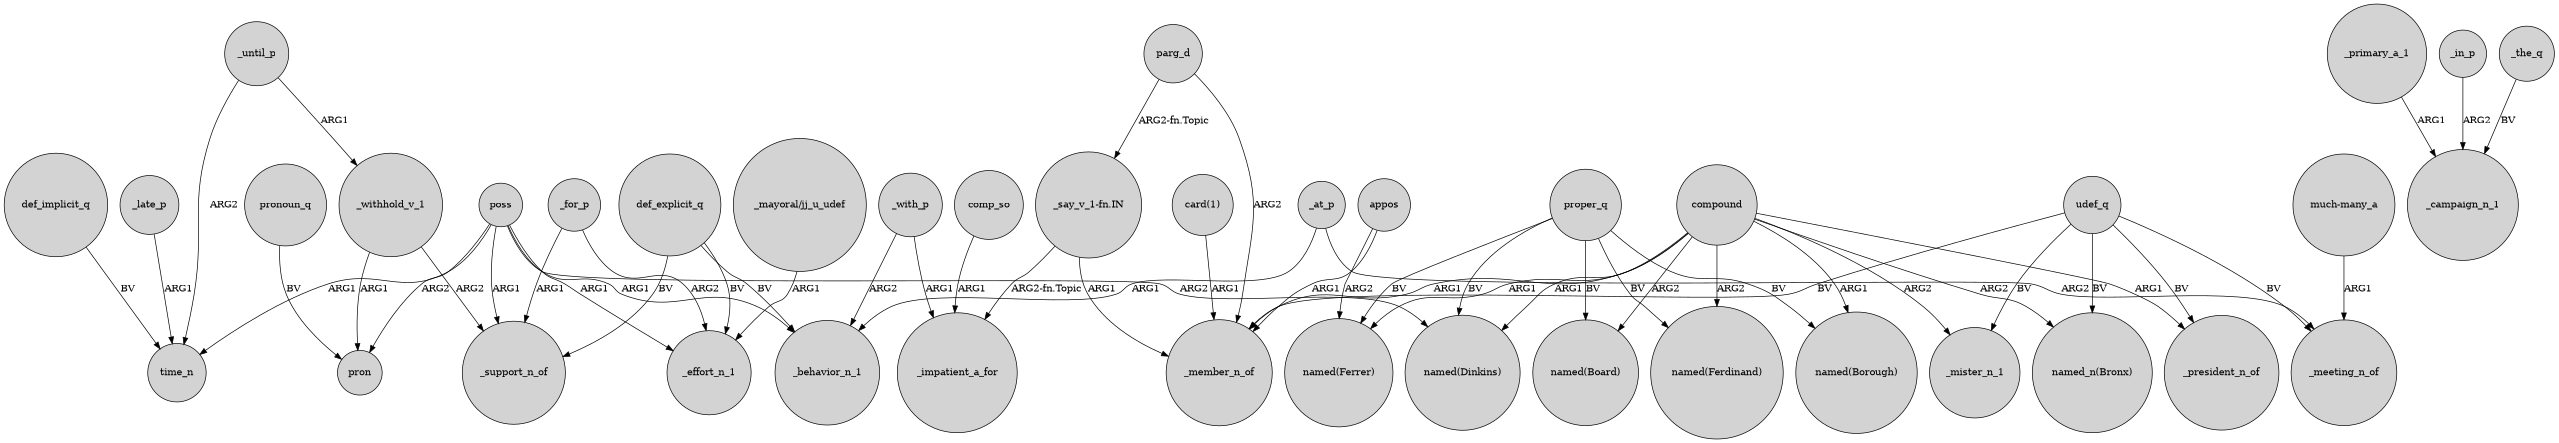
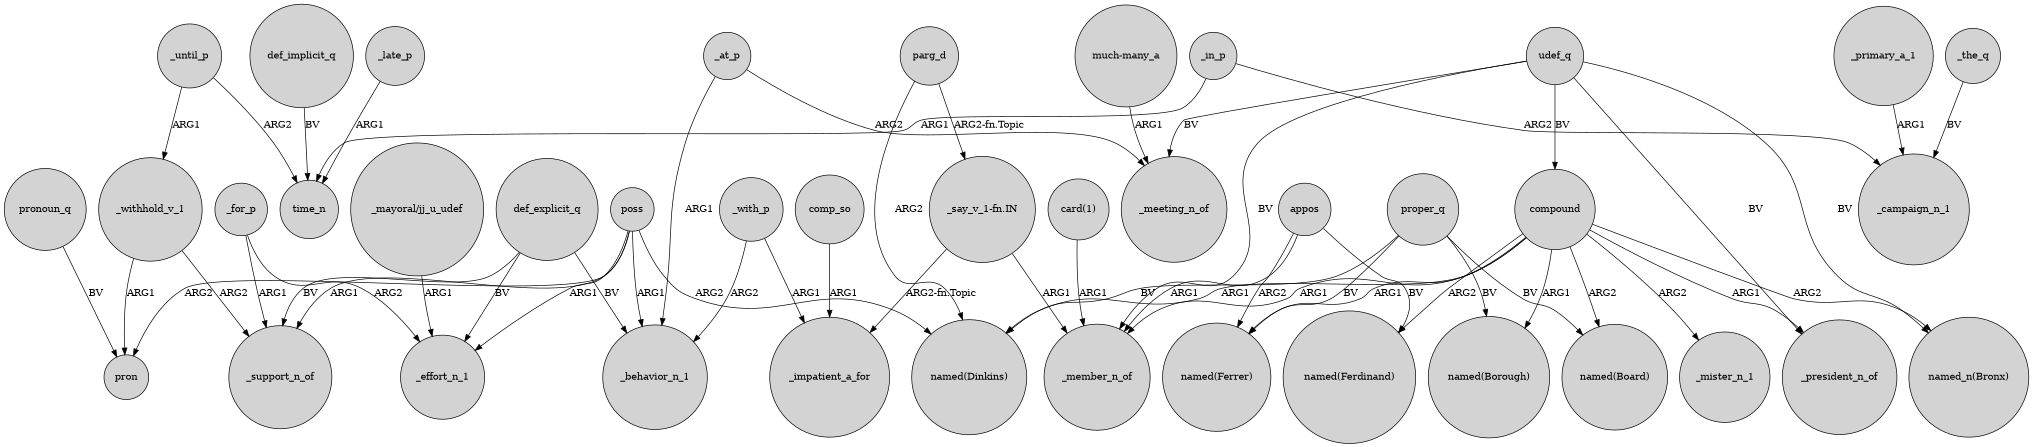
edge "parg_d" -> "_member_n_of": now "parg_d" -> "named(Dinkins)"
edge "udef_q" -> "_mister_n_1": now "udef_q" -> "compound"
edge "poss" -> "time_n": now "_in_p" -> "time_n"
edge "proper_q" -> "named(Ferdinand)": now "appos" -> "named(Ferdinand)"
